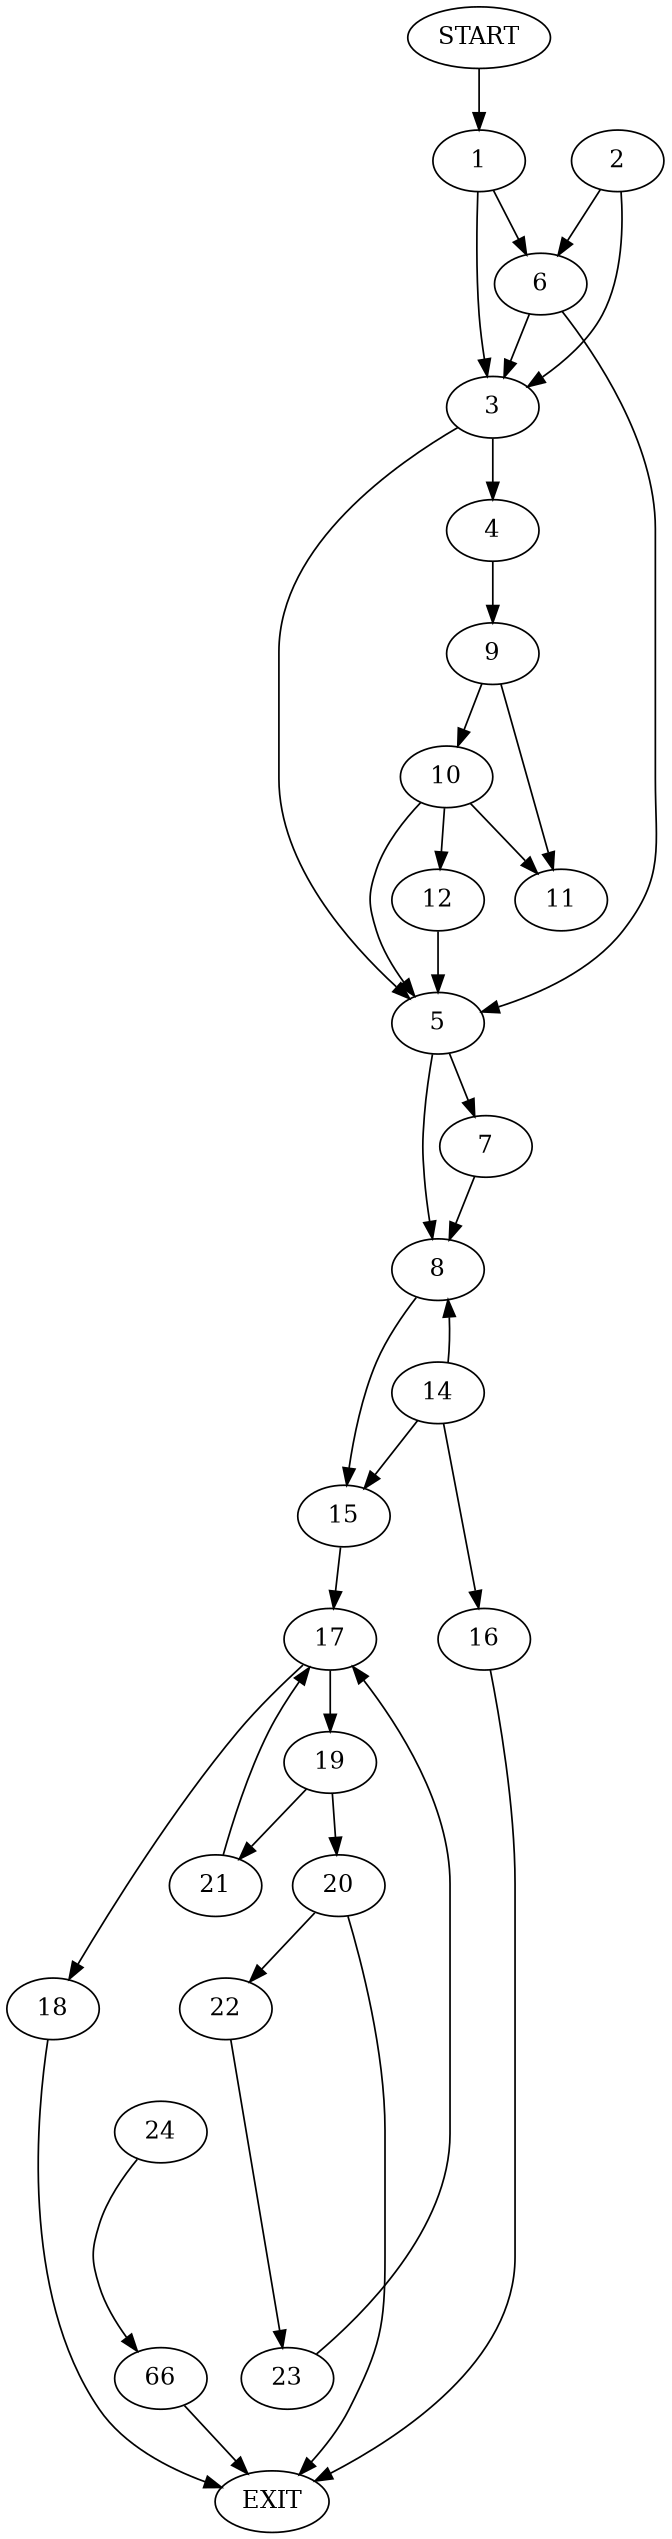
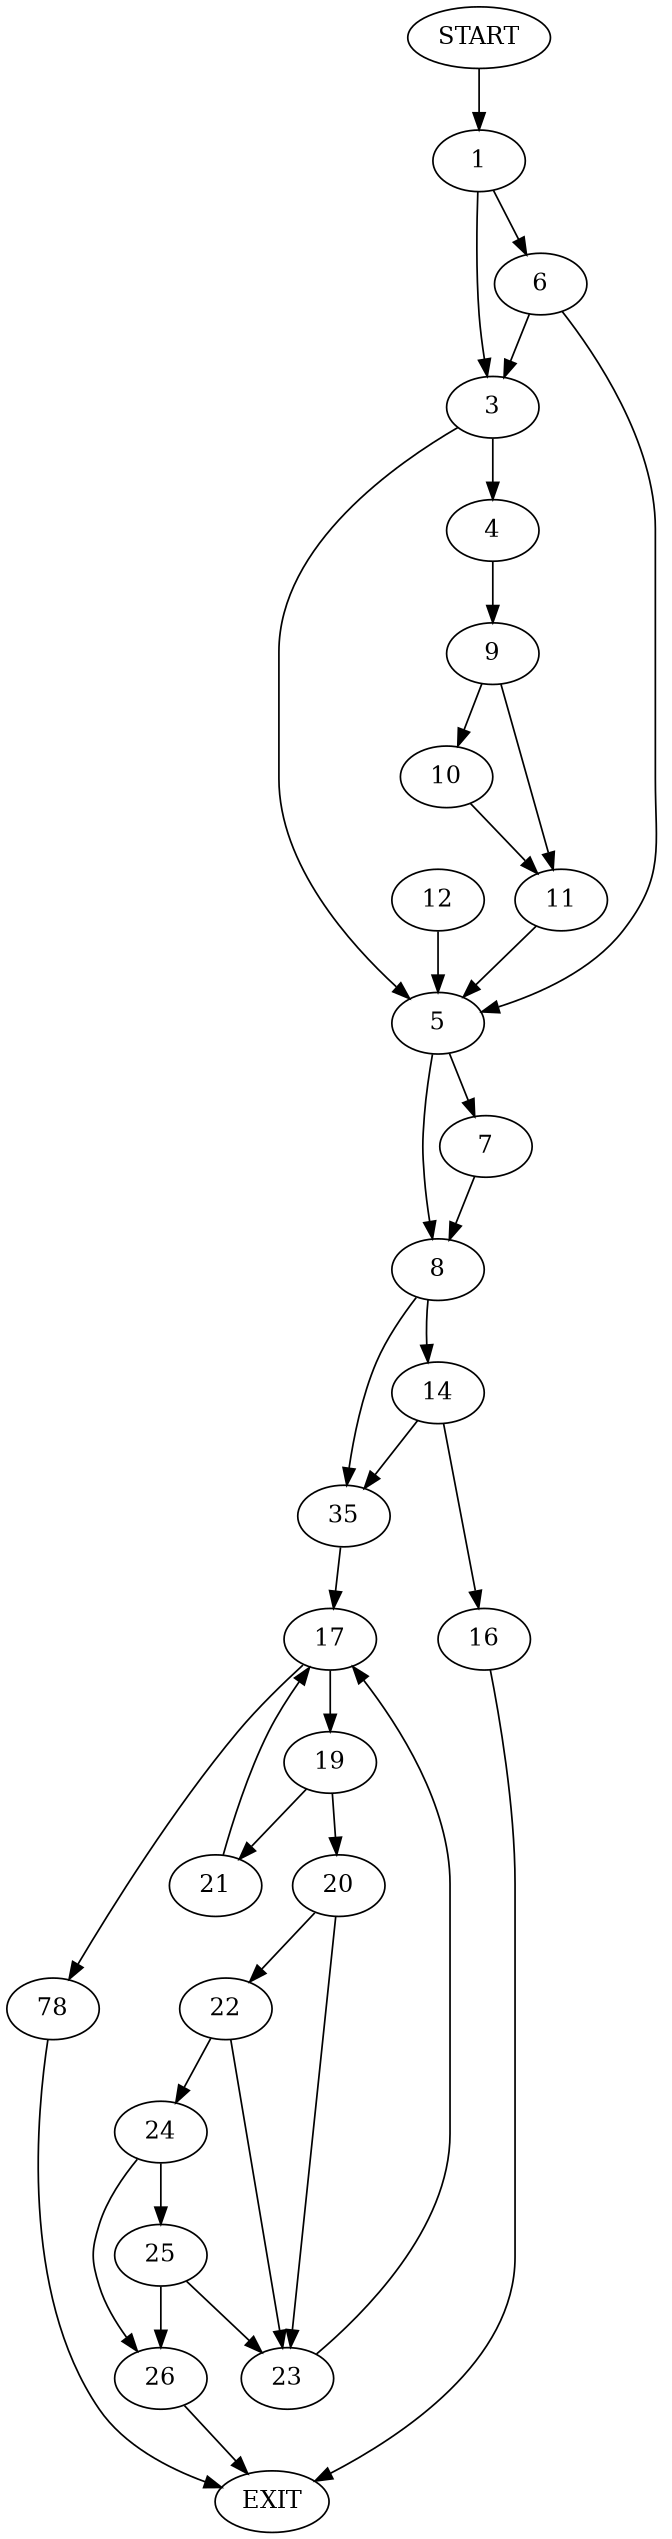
node "2": removed
edge "10" -> "12": removed
edge "10" -> "5": now "11" -> "5"
edge "14" -> "8": reversed
node "15": label "15" -> "35"
node "18": label "18" -> "78"
edge "22" -> "24": added
edge "20" -> "EXIT": now "20" -> "23"
node "25": added
node "66": label "66" -> "26"
